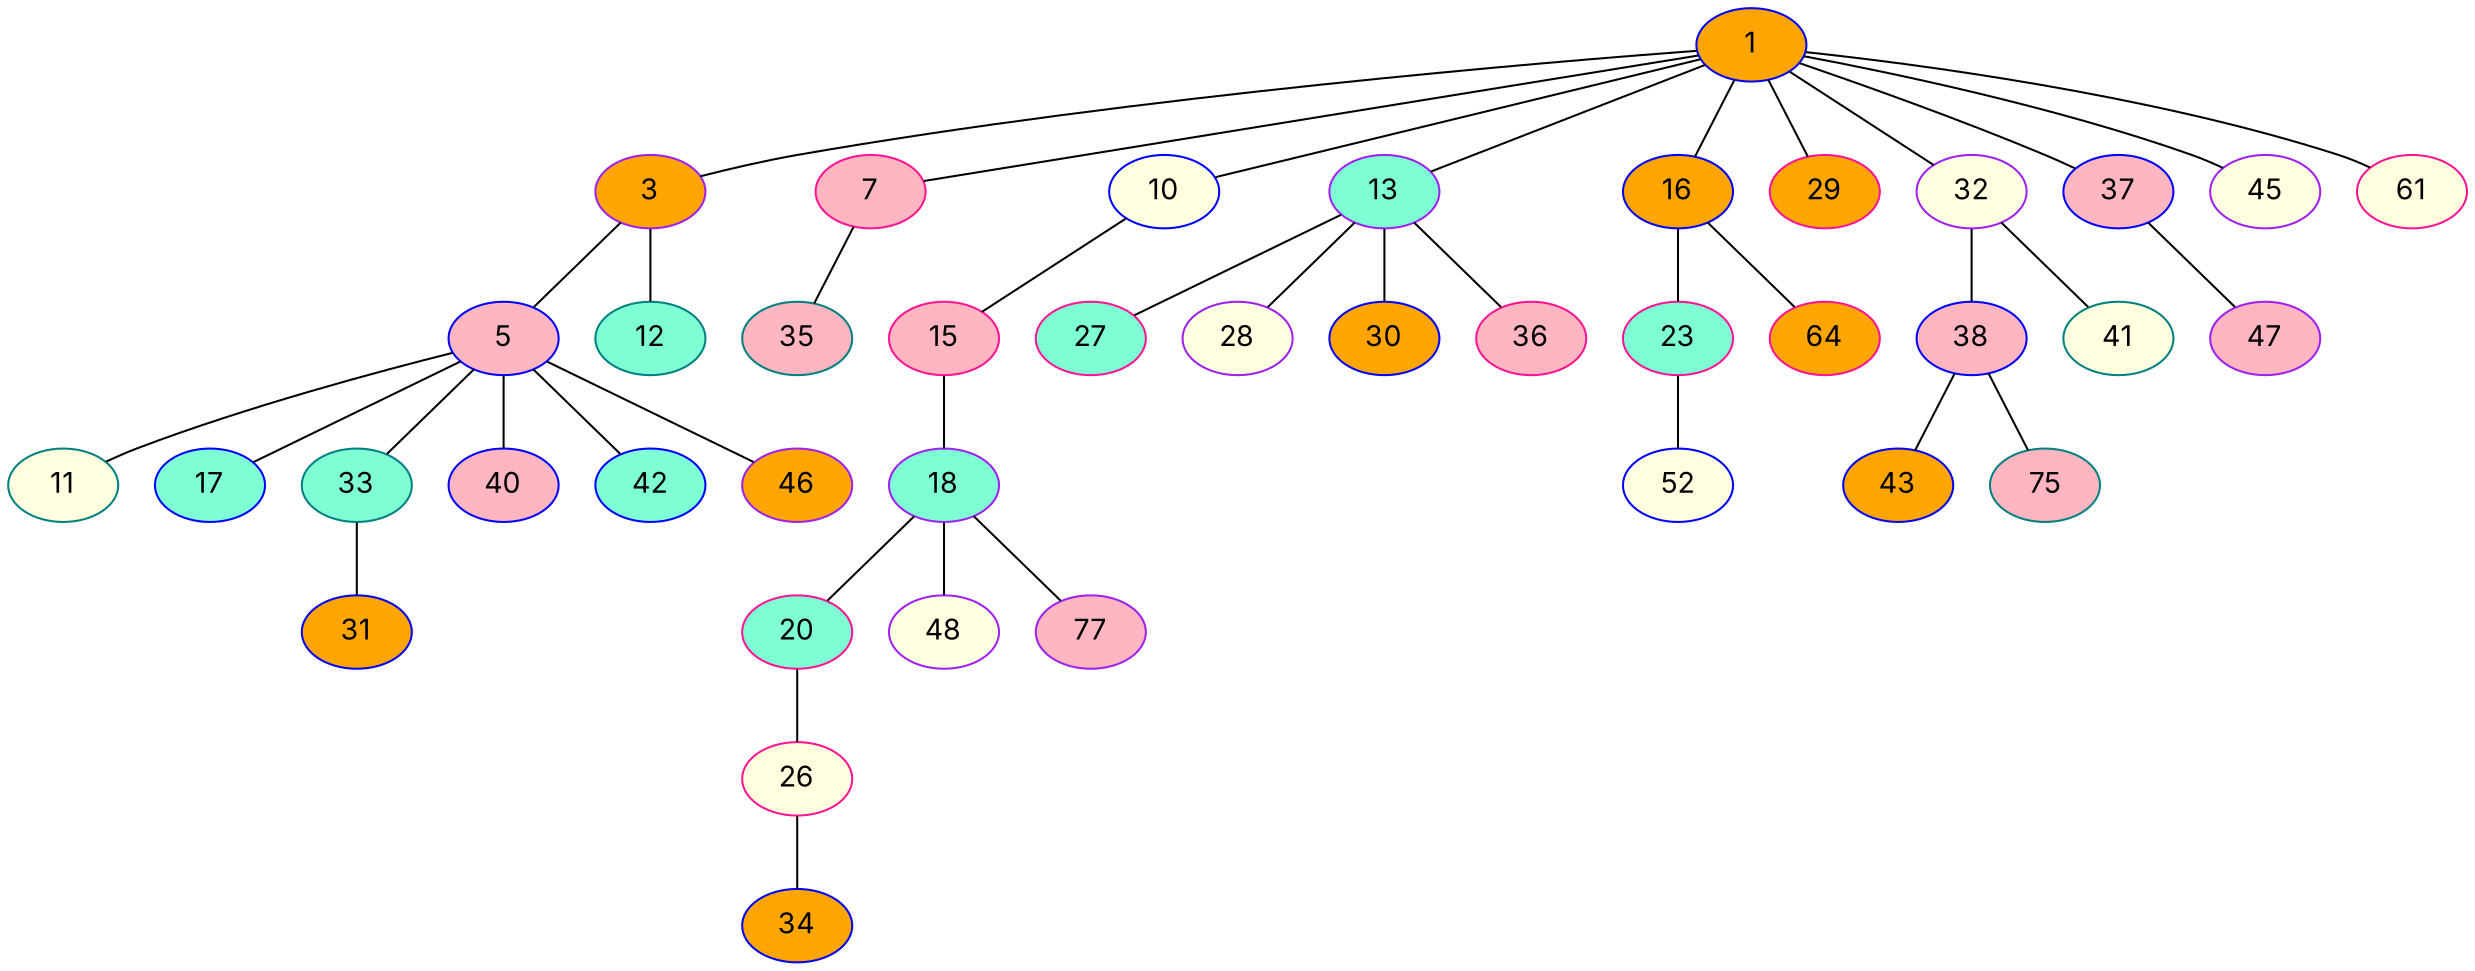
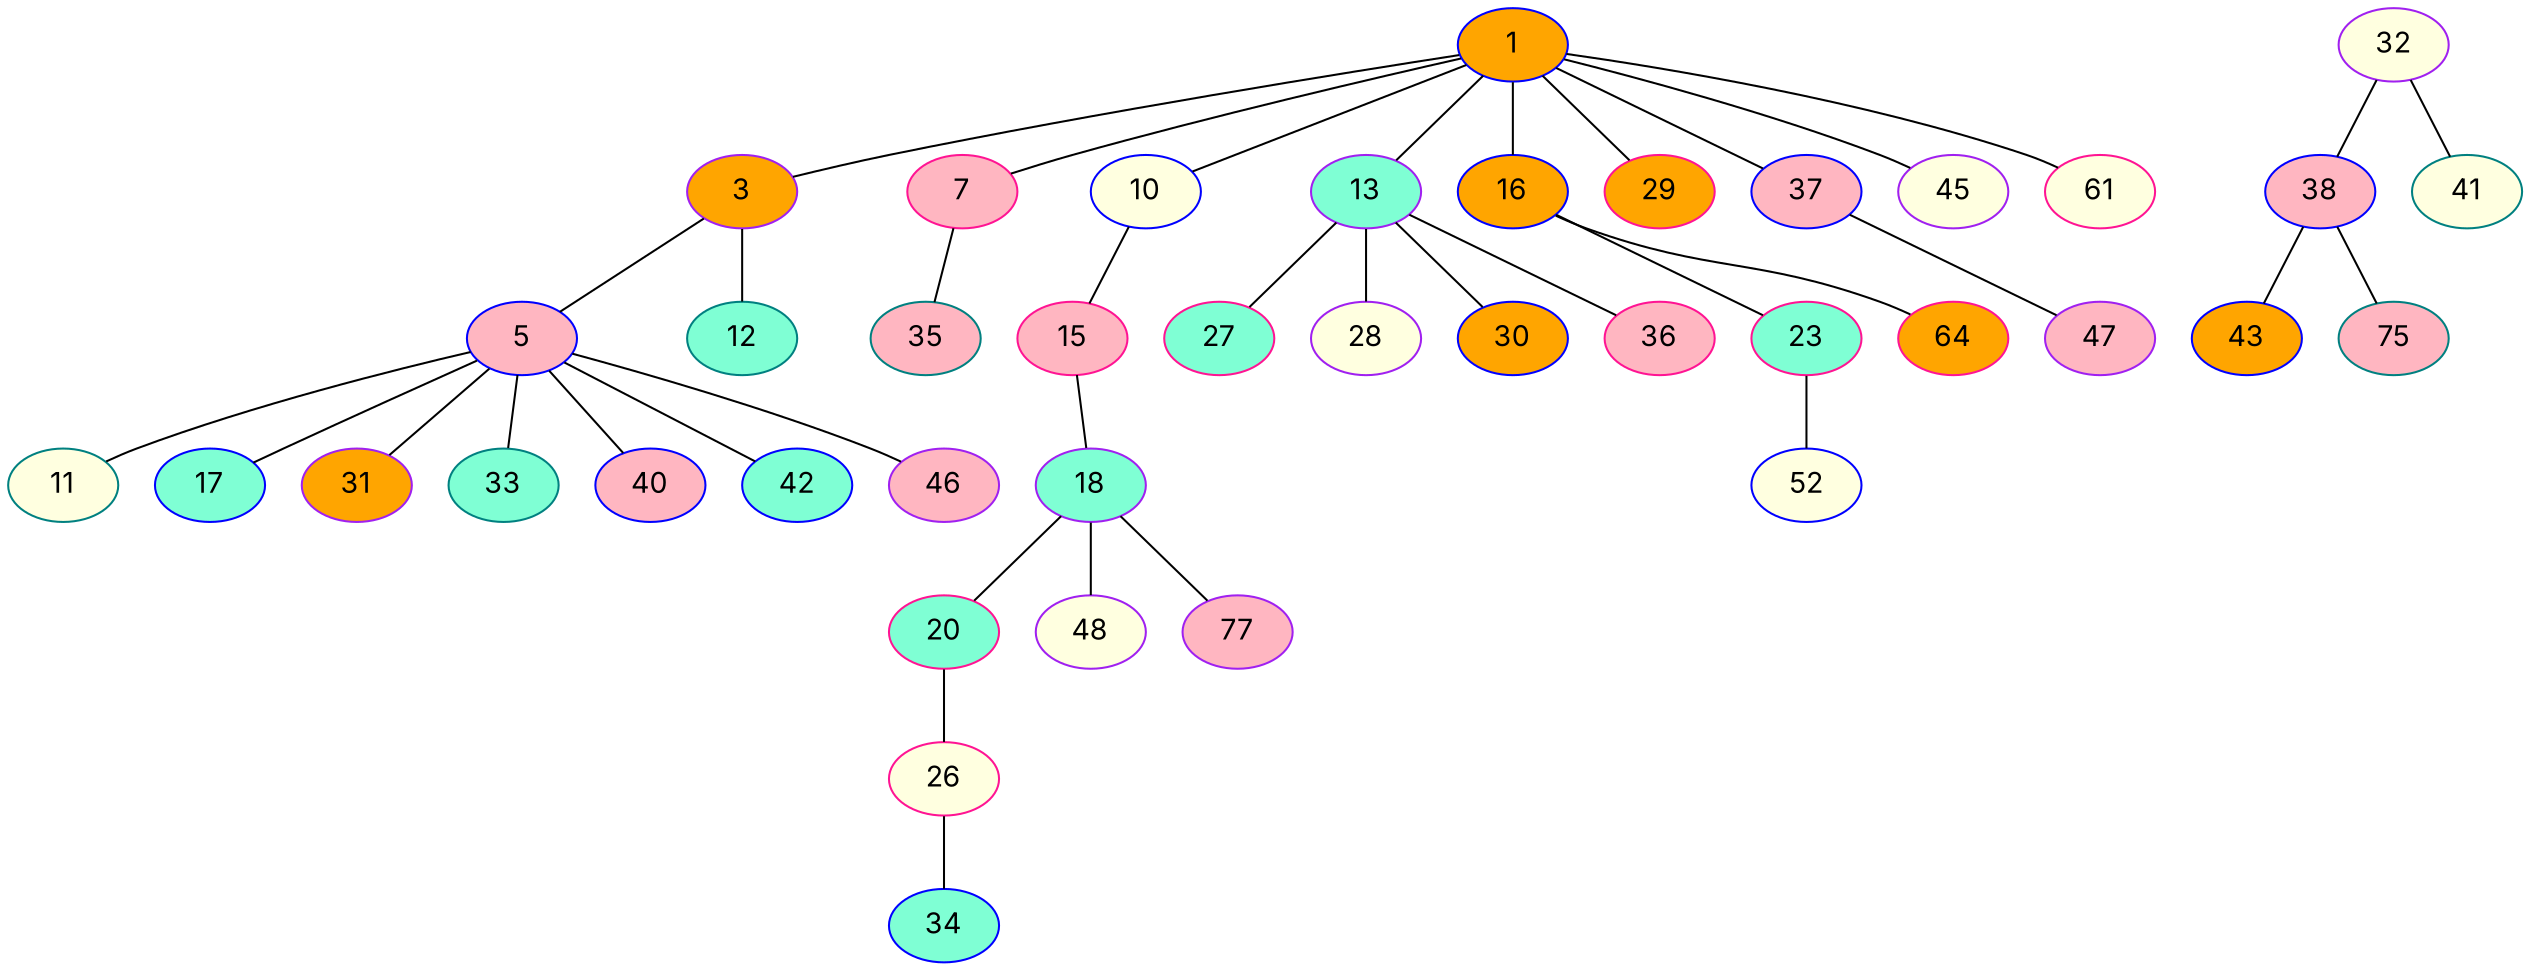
edge "1" -- "32": removed
node "46": fillcolor orange -> lightpink
edge "33" -- "31": now "5" -- "31"
node "31": color blue -> purple
node "34": fillcolor orange -> aquamarine
